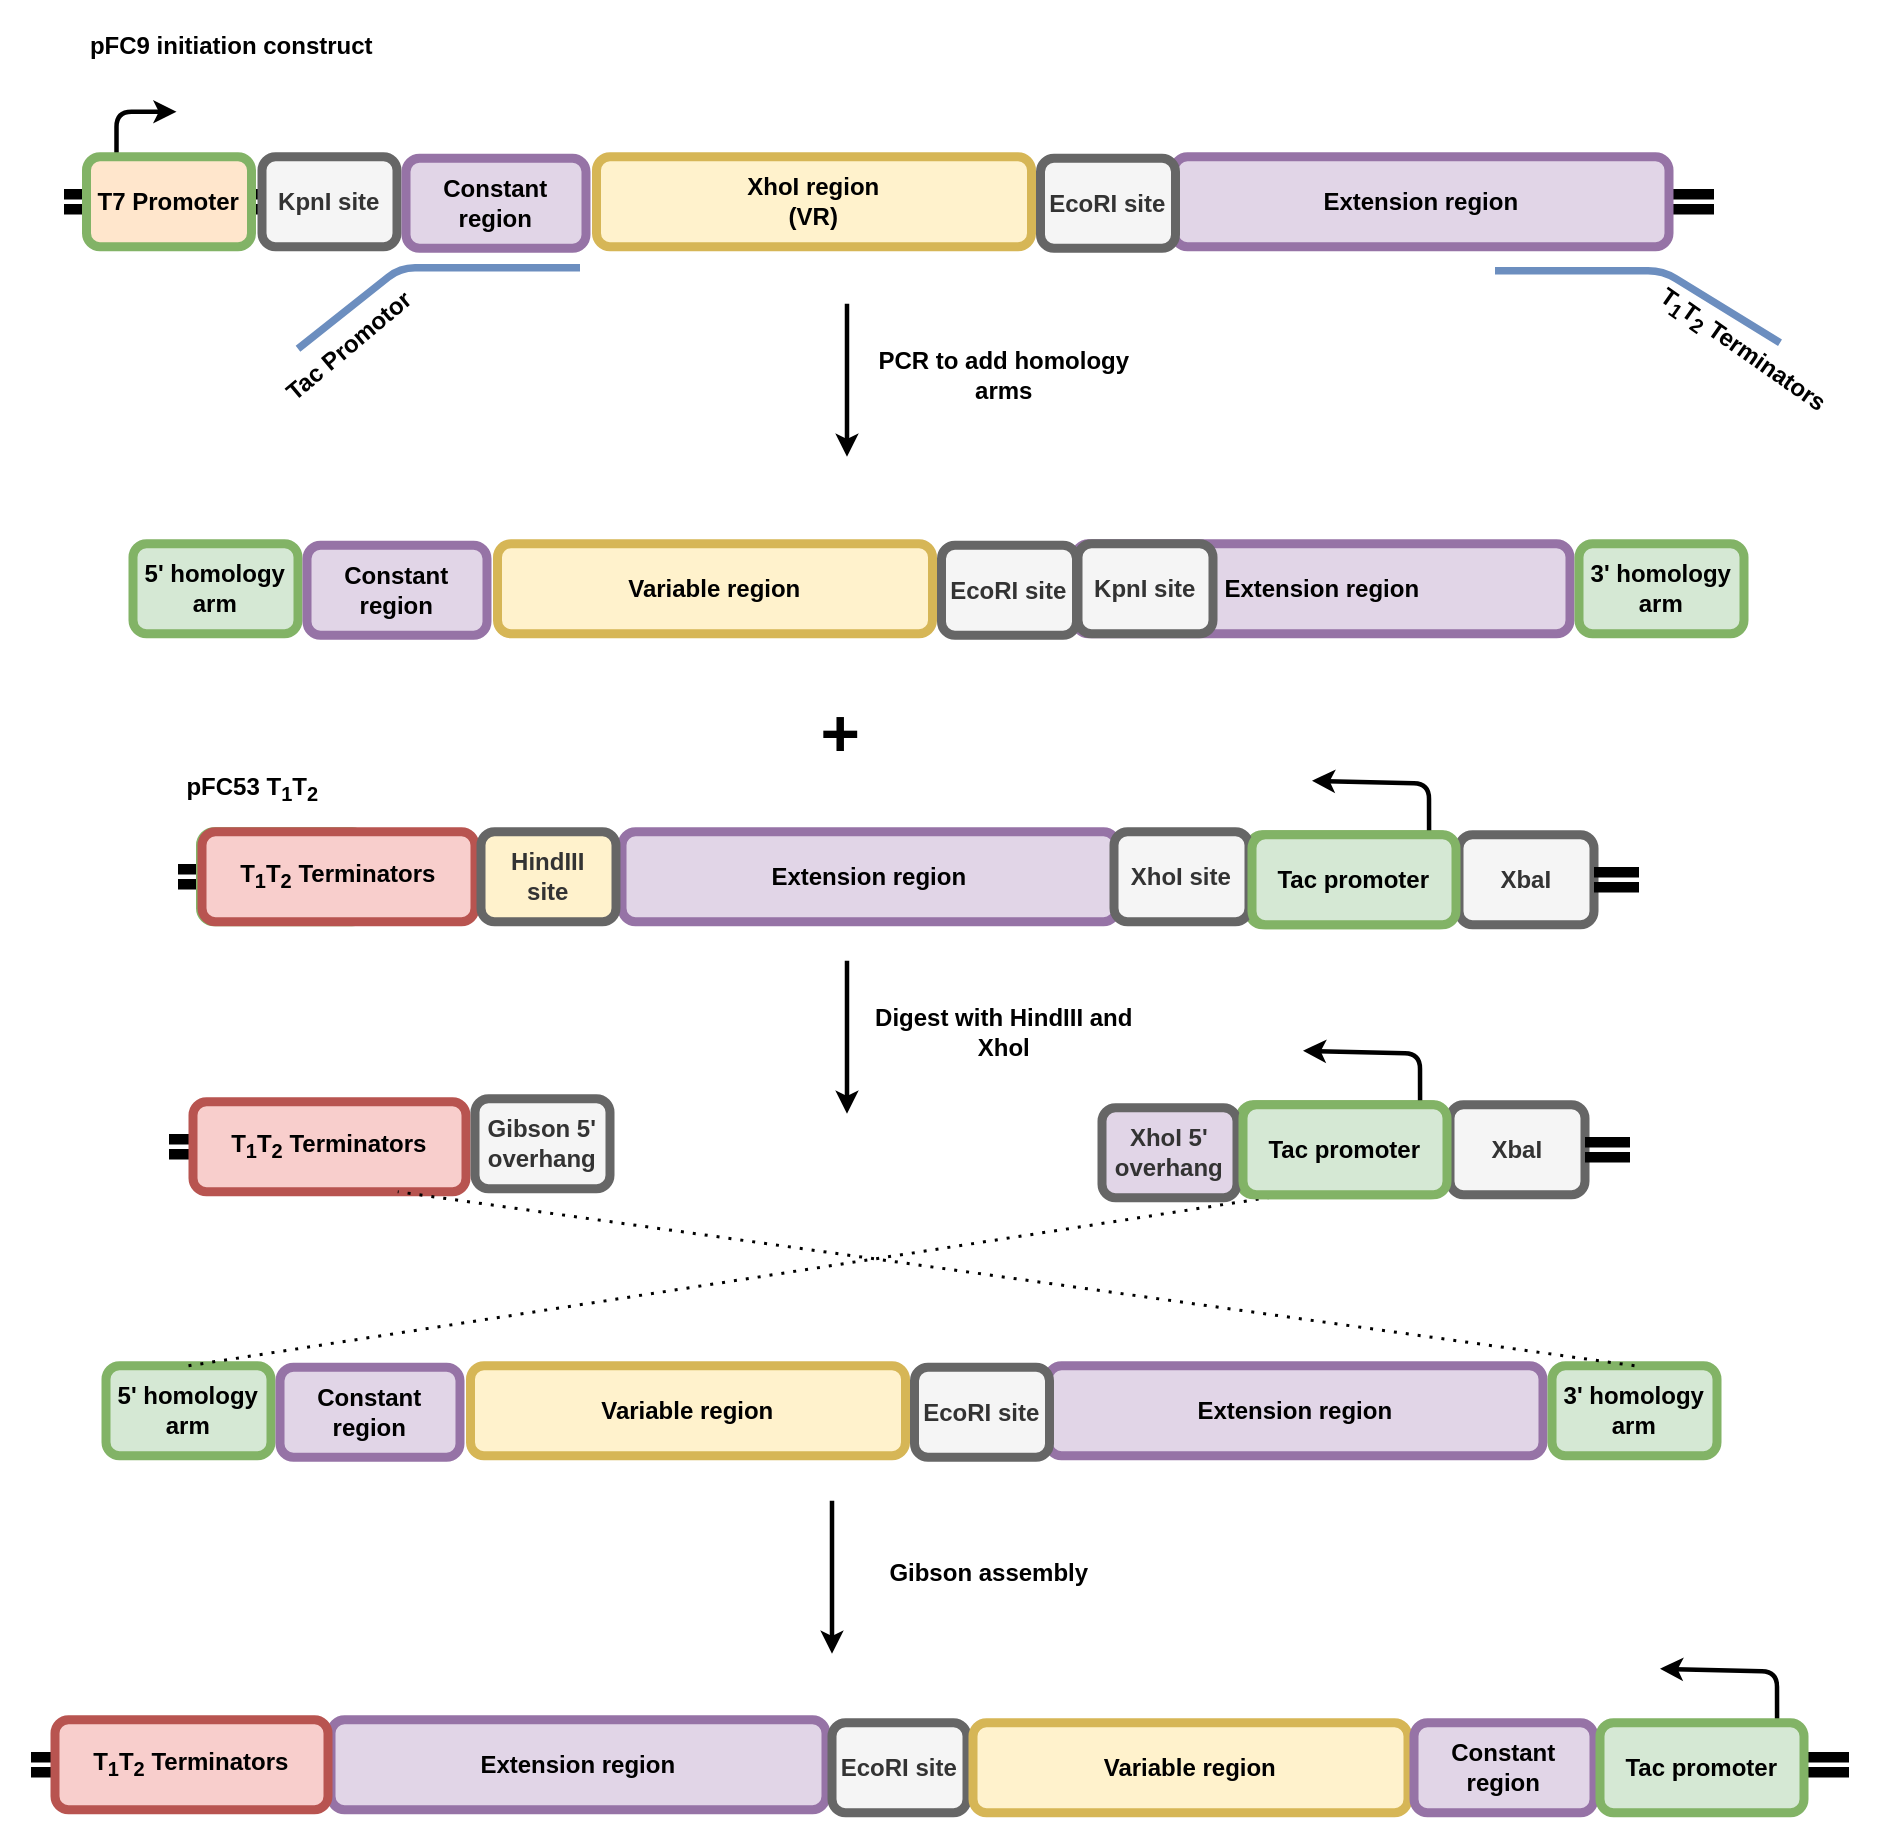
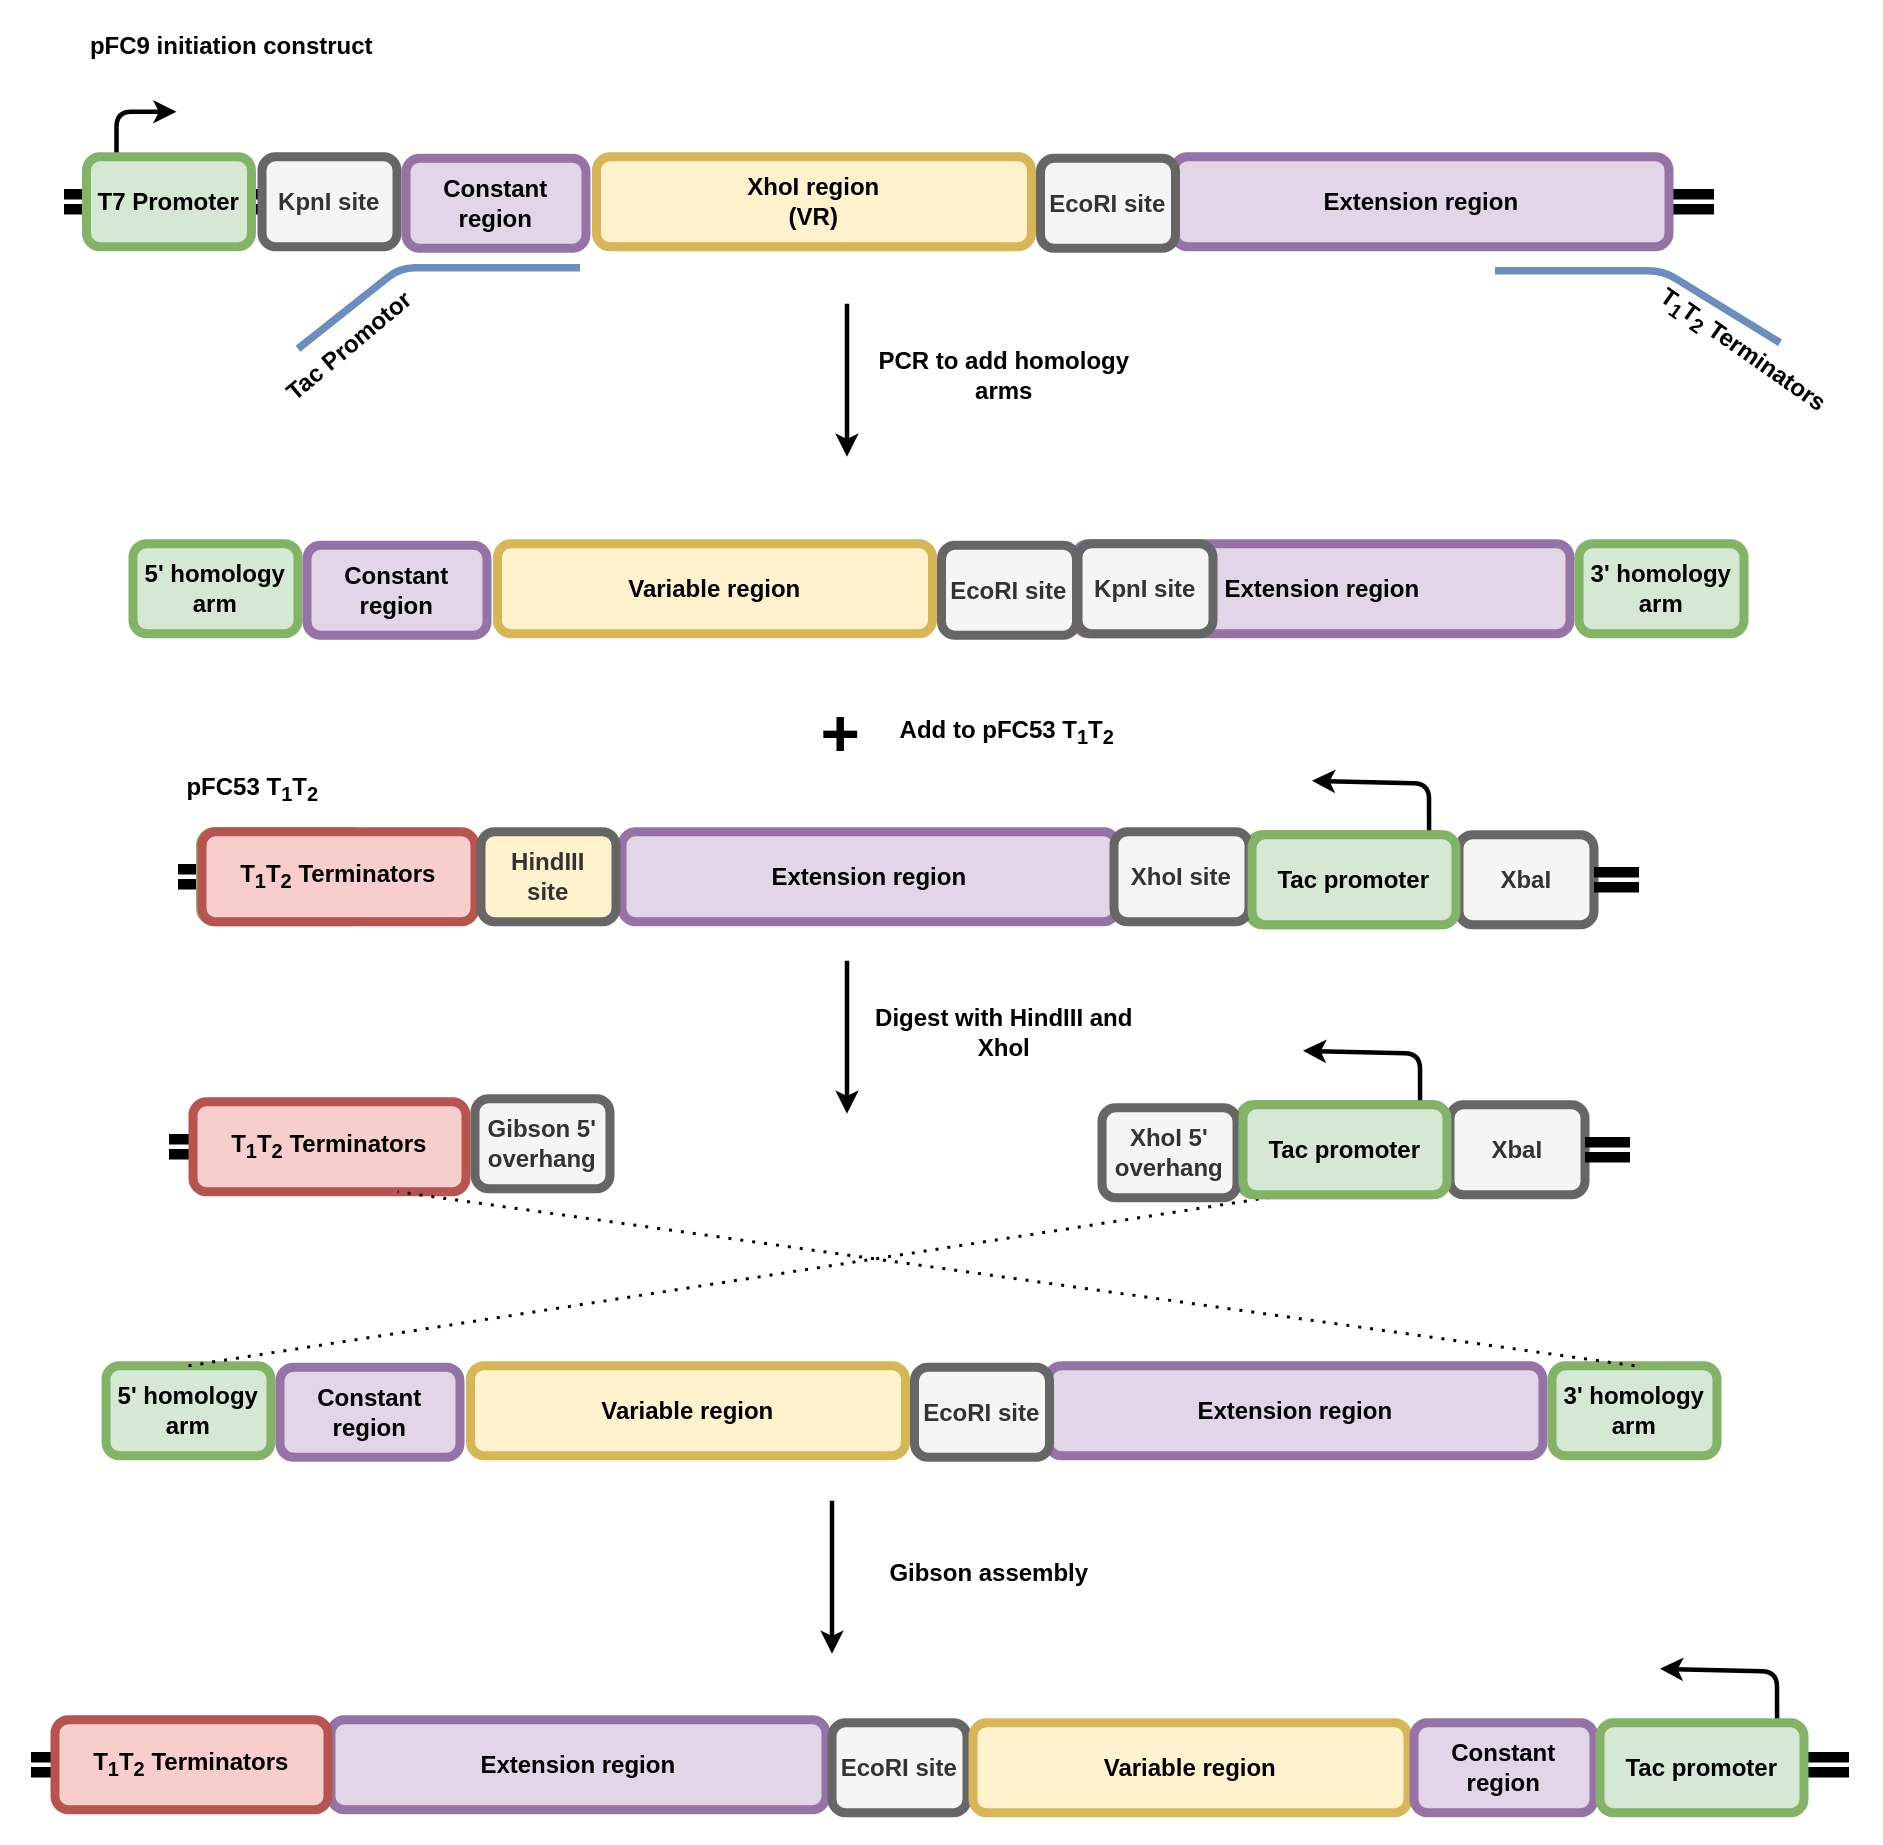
node "T7 Promoter": fillcolor #ffe6cc -> #d5e8d4
node "Add to pFC53 T1T2": added
node "XhoI 5' overhang": fillcolor #e1d5e7 -> #f5f5f5
